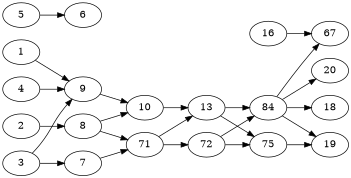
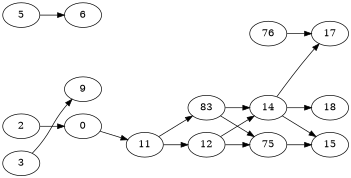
node "16": label "16" -> "76"
node "67": label "67" -> "17"
node "1": removed
node "20": removed
node "4": removed
node "10": removed
node "13": label "13" -> "83"
node "84": label "84" -> "14"
node "8": label "8" -> "0"
node "71": label "71" -> "11"
node "72": label "72" -> "12"
node "19": label "19" -> "15"
node "7": removed
